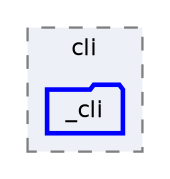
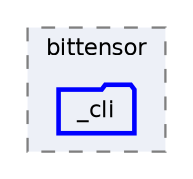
cluster "cli": label "cli" -> "bittensor"
